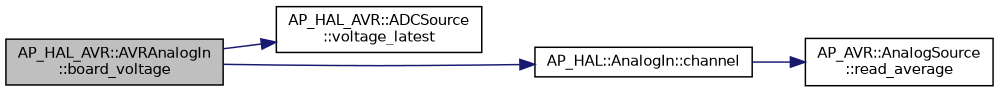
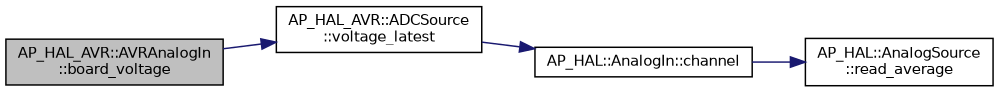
node "AP_AVR::AnalogSource ::read_average": label "AP_AVR::AnalogSource ::read_average" -> "AP_HAL::AnalogSource ::read_average"
edge "AP_HAL_AVR::AVRAnalogIn ::board_voltage" -> "AP_HAL::AnalogIn::channel": now "AP_HAL_AVR::ADCSource ::voltage_latest" -> "AP_HAL::AnalogIn::channel"
